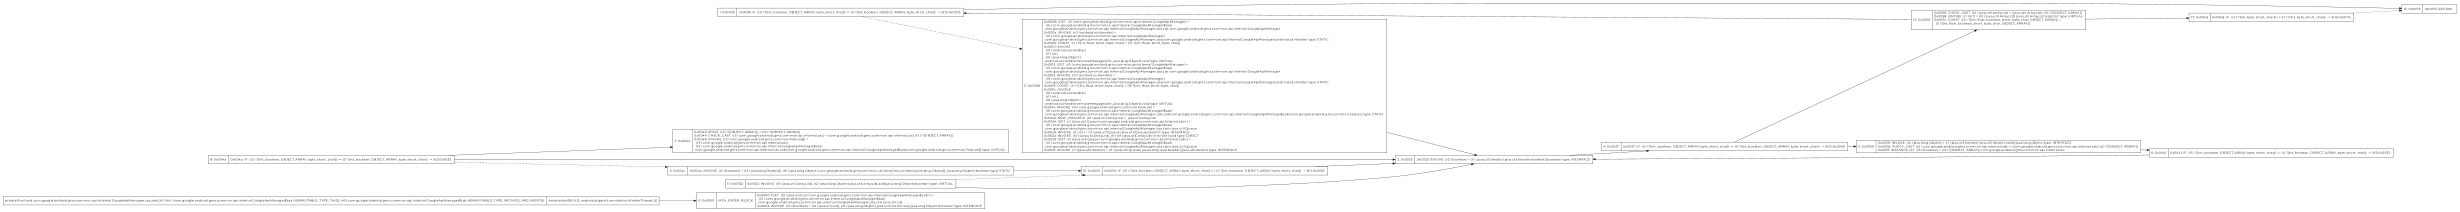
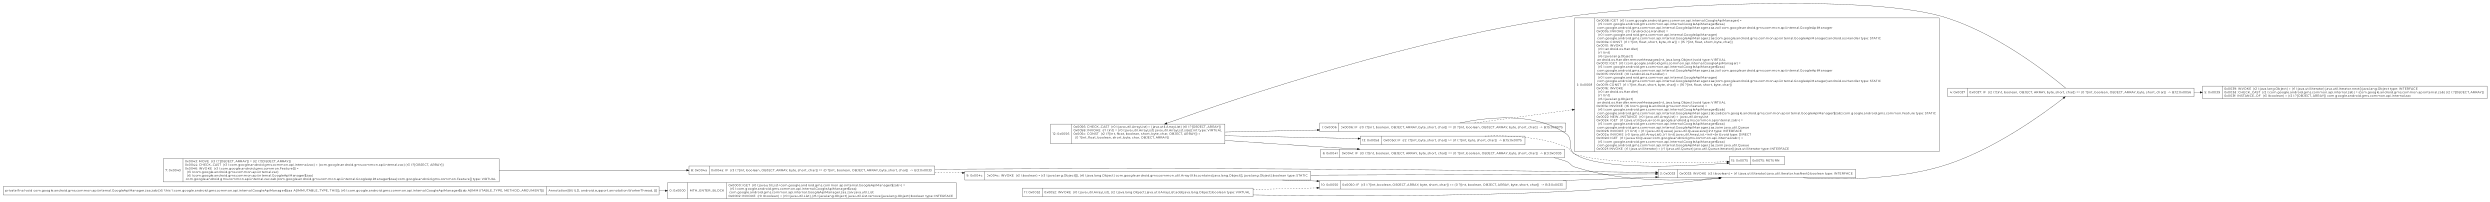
edge "2: 0x0008" -> "3: 0x0033": now "9: 0x004c" -> "3: 0x0033"
edge "5: 0x0039" -> "6: 0x0041": now "12: 0x0056" -> "6: 0x0041"
edge "8: 0x004a" -> "7: 0x0043": reversed
